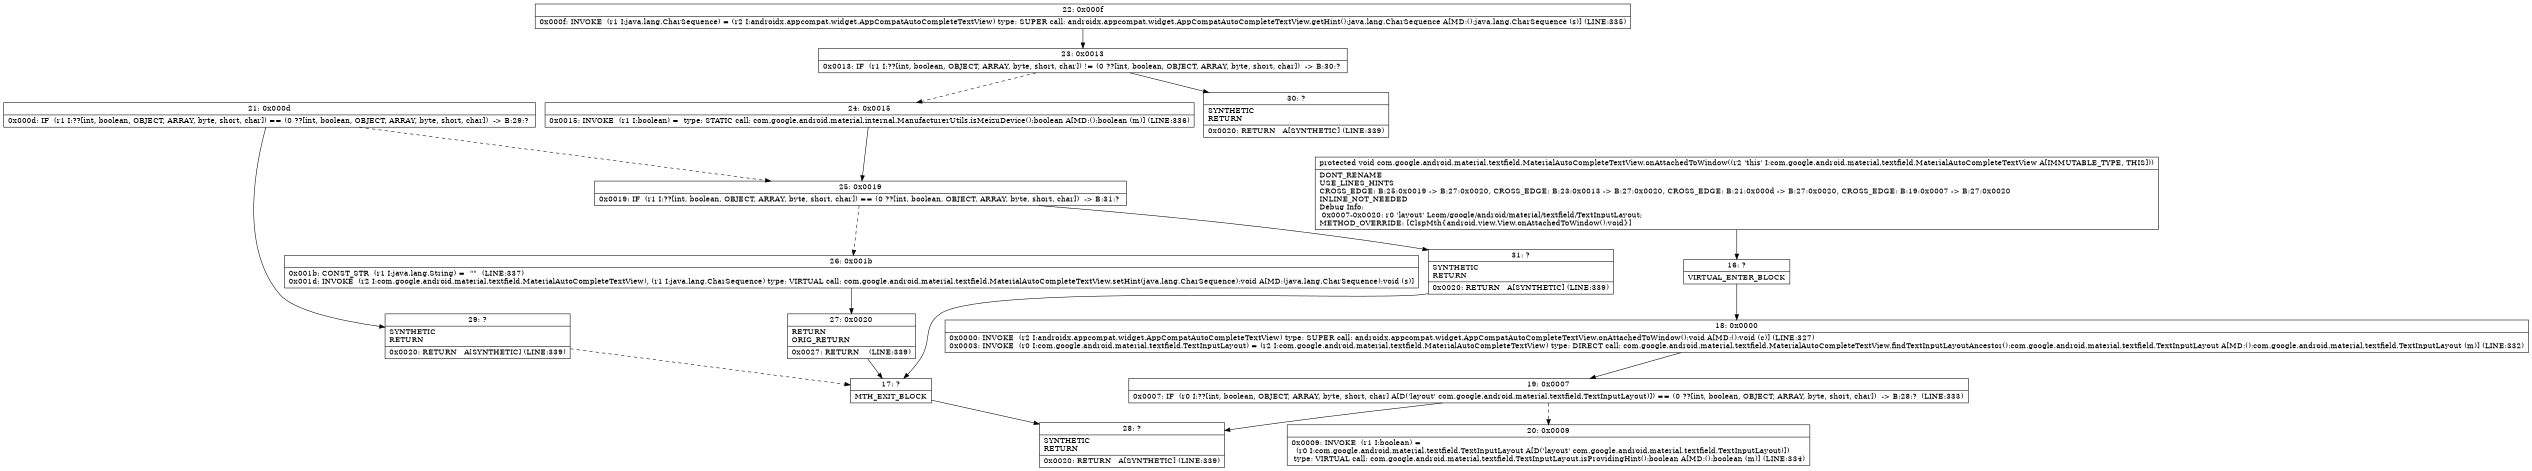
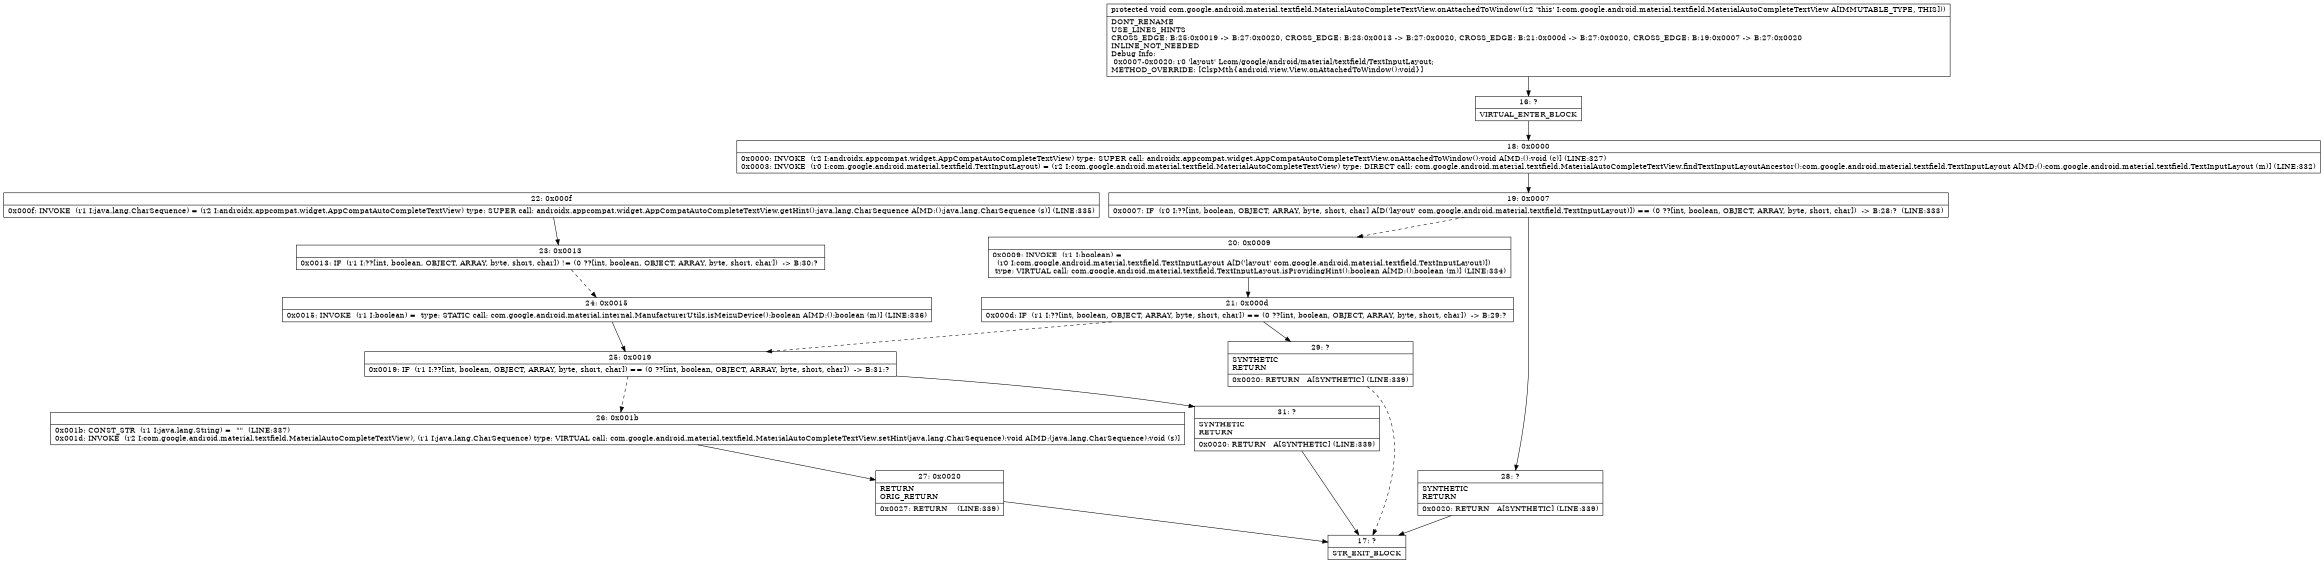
node "30: ?": removed
edge "20: 0x0009" -> "21: 0x000d": added
node "17: ?": text "MTH_EXIT_BLOCK" -> "STR_EXIT_BLOCK"
edge "17: ?" -> "28: ?": reversed
